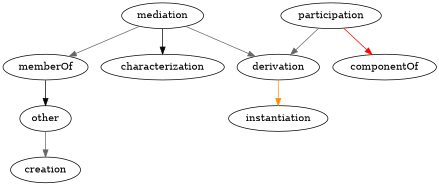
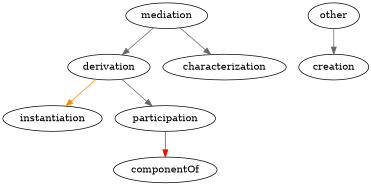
edge "mediation" -> "characterization": color black -> gray40
edge "participation" -> "derivation": reversed
node "memberOf": removed
